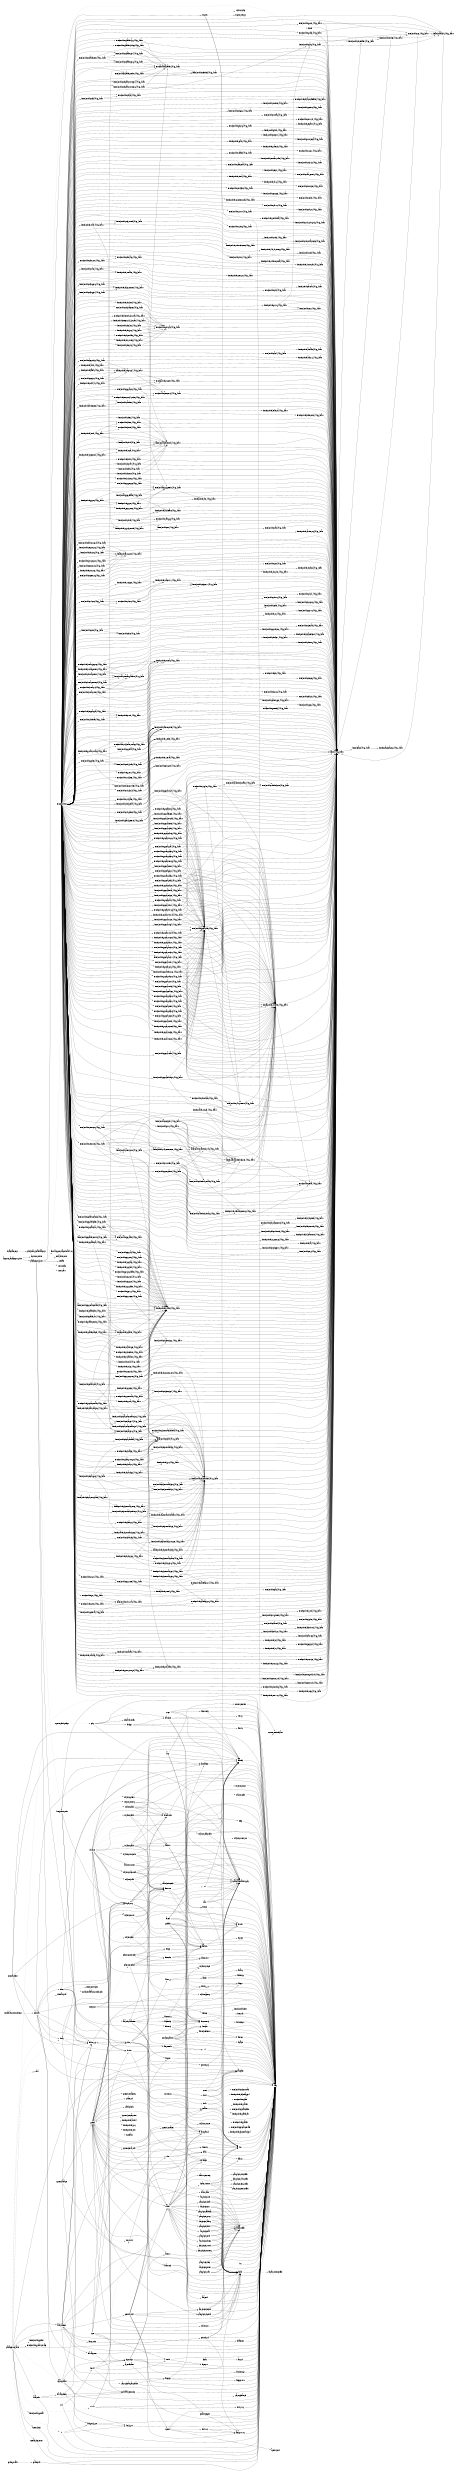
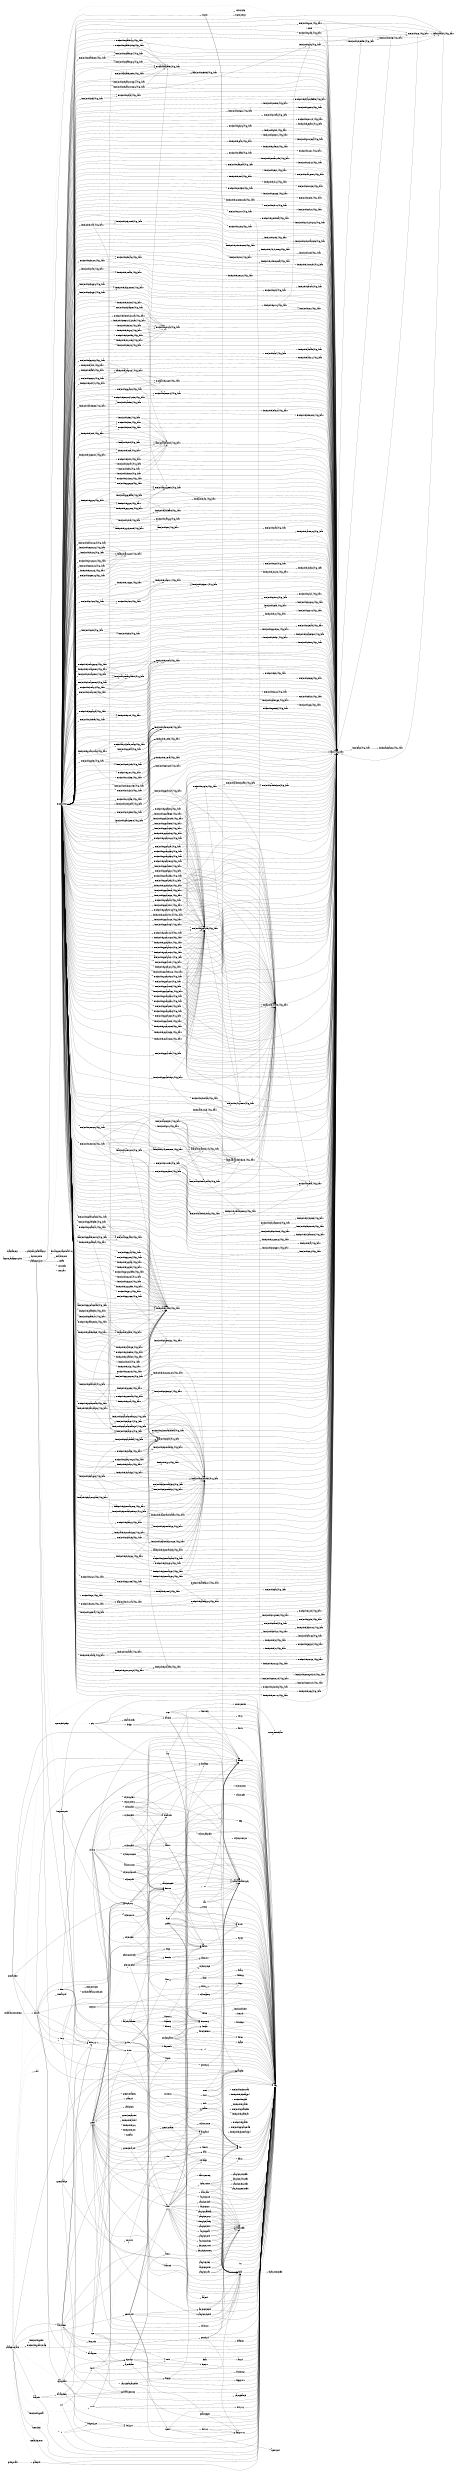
node "dma5": label "dma5" -> "bluez5"
node "pam-plugin-lastlog": label "pam-plugin-lastlog" -> "ofono-plugin-lastlog"
